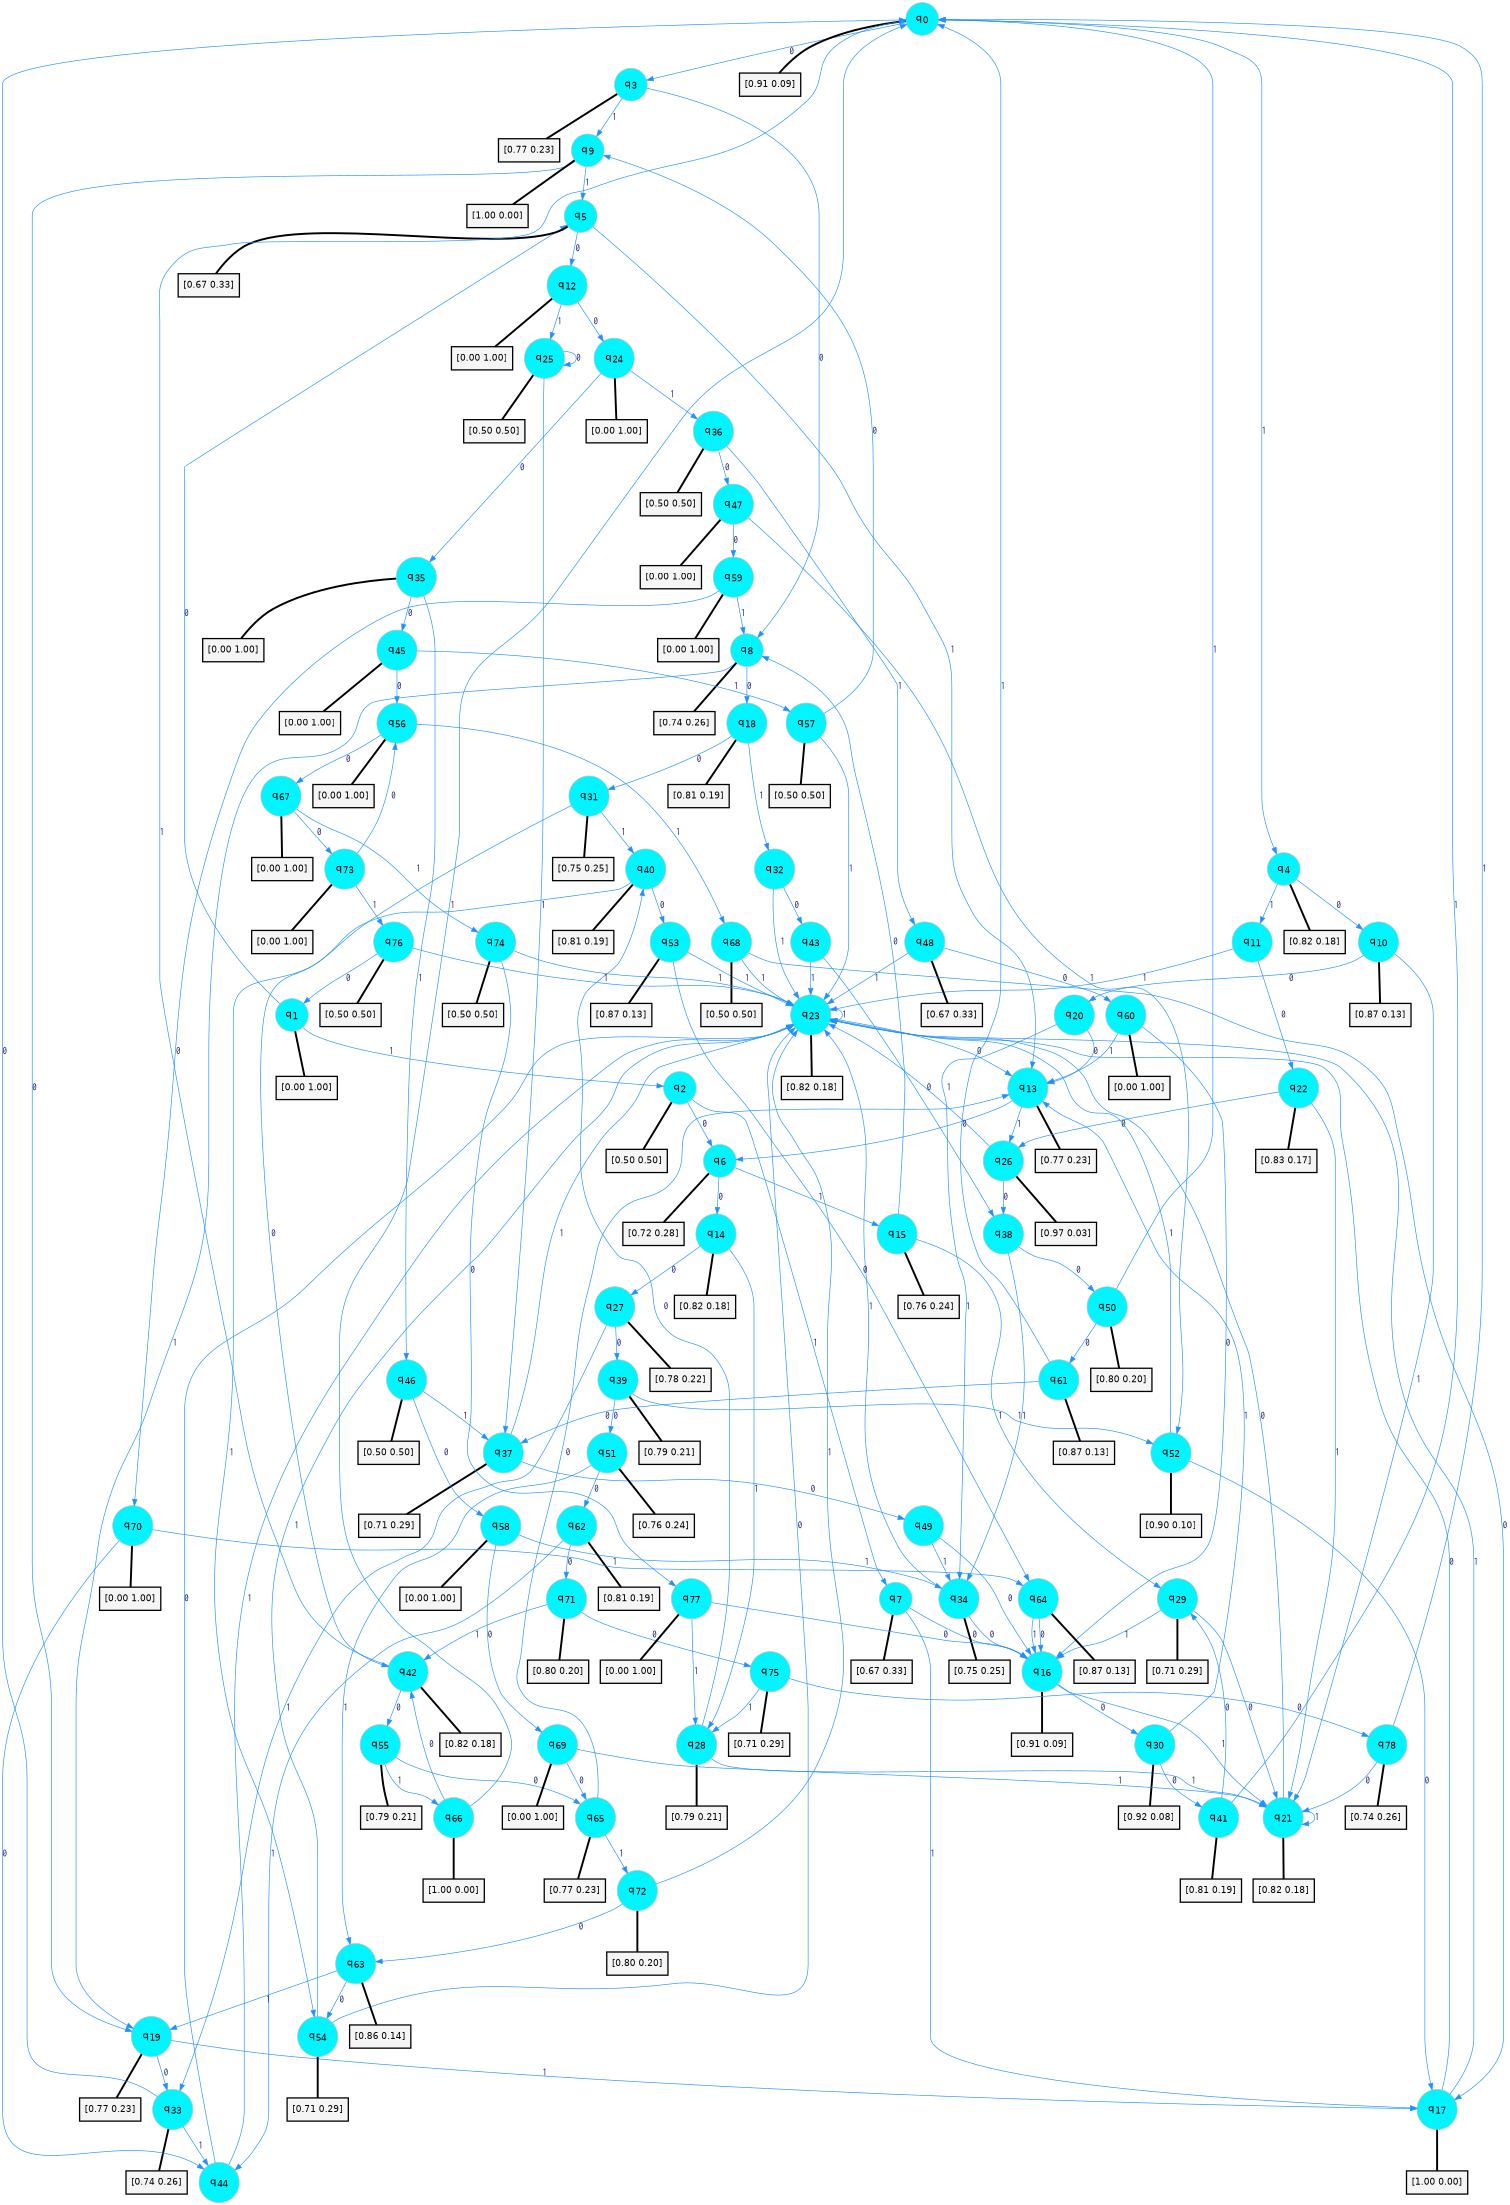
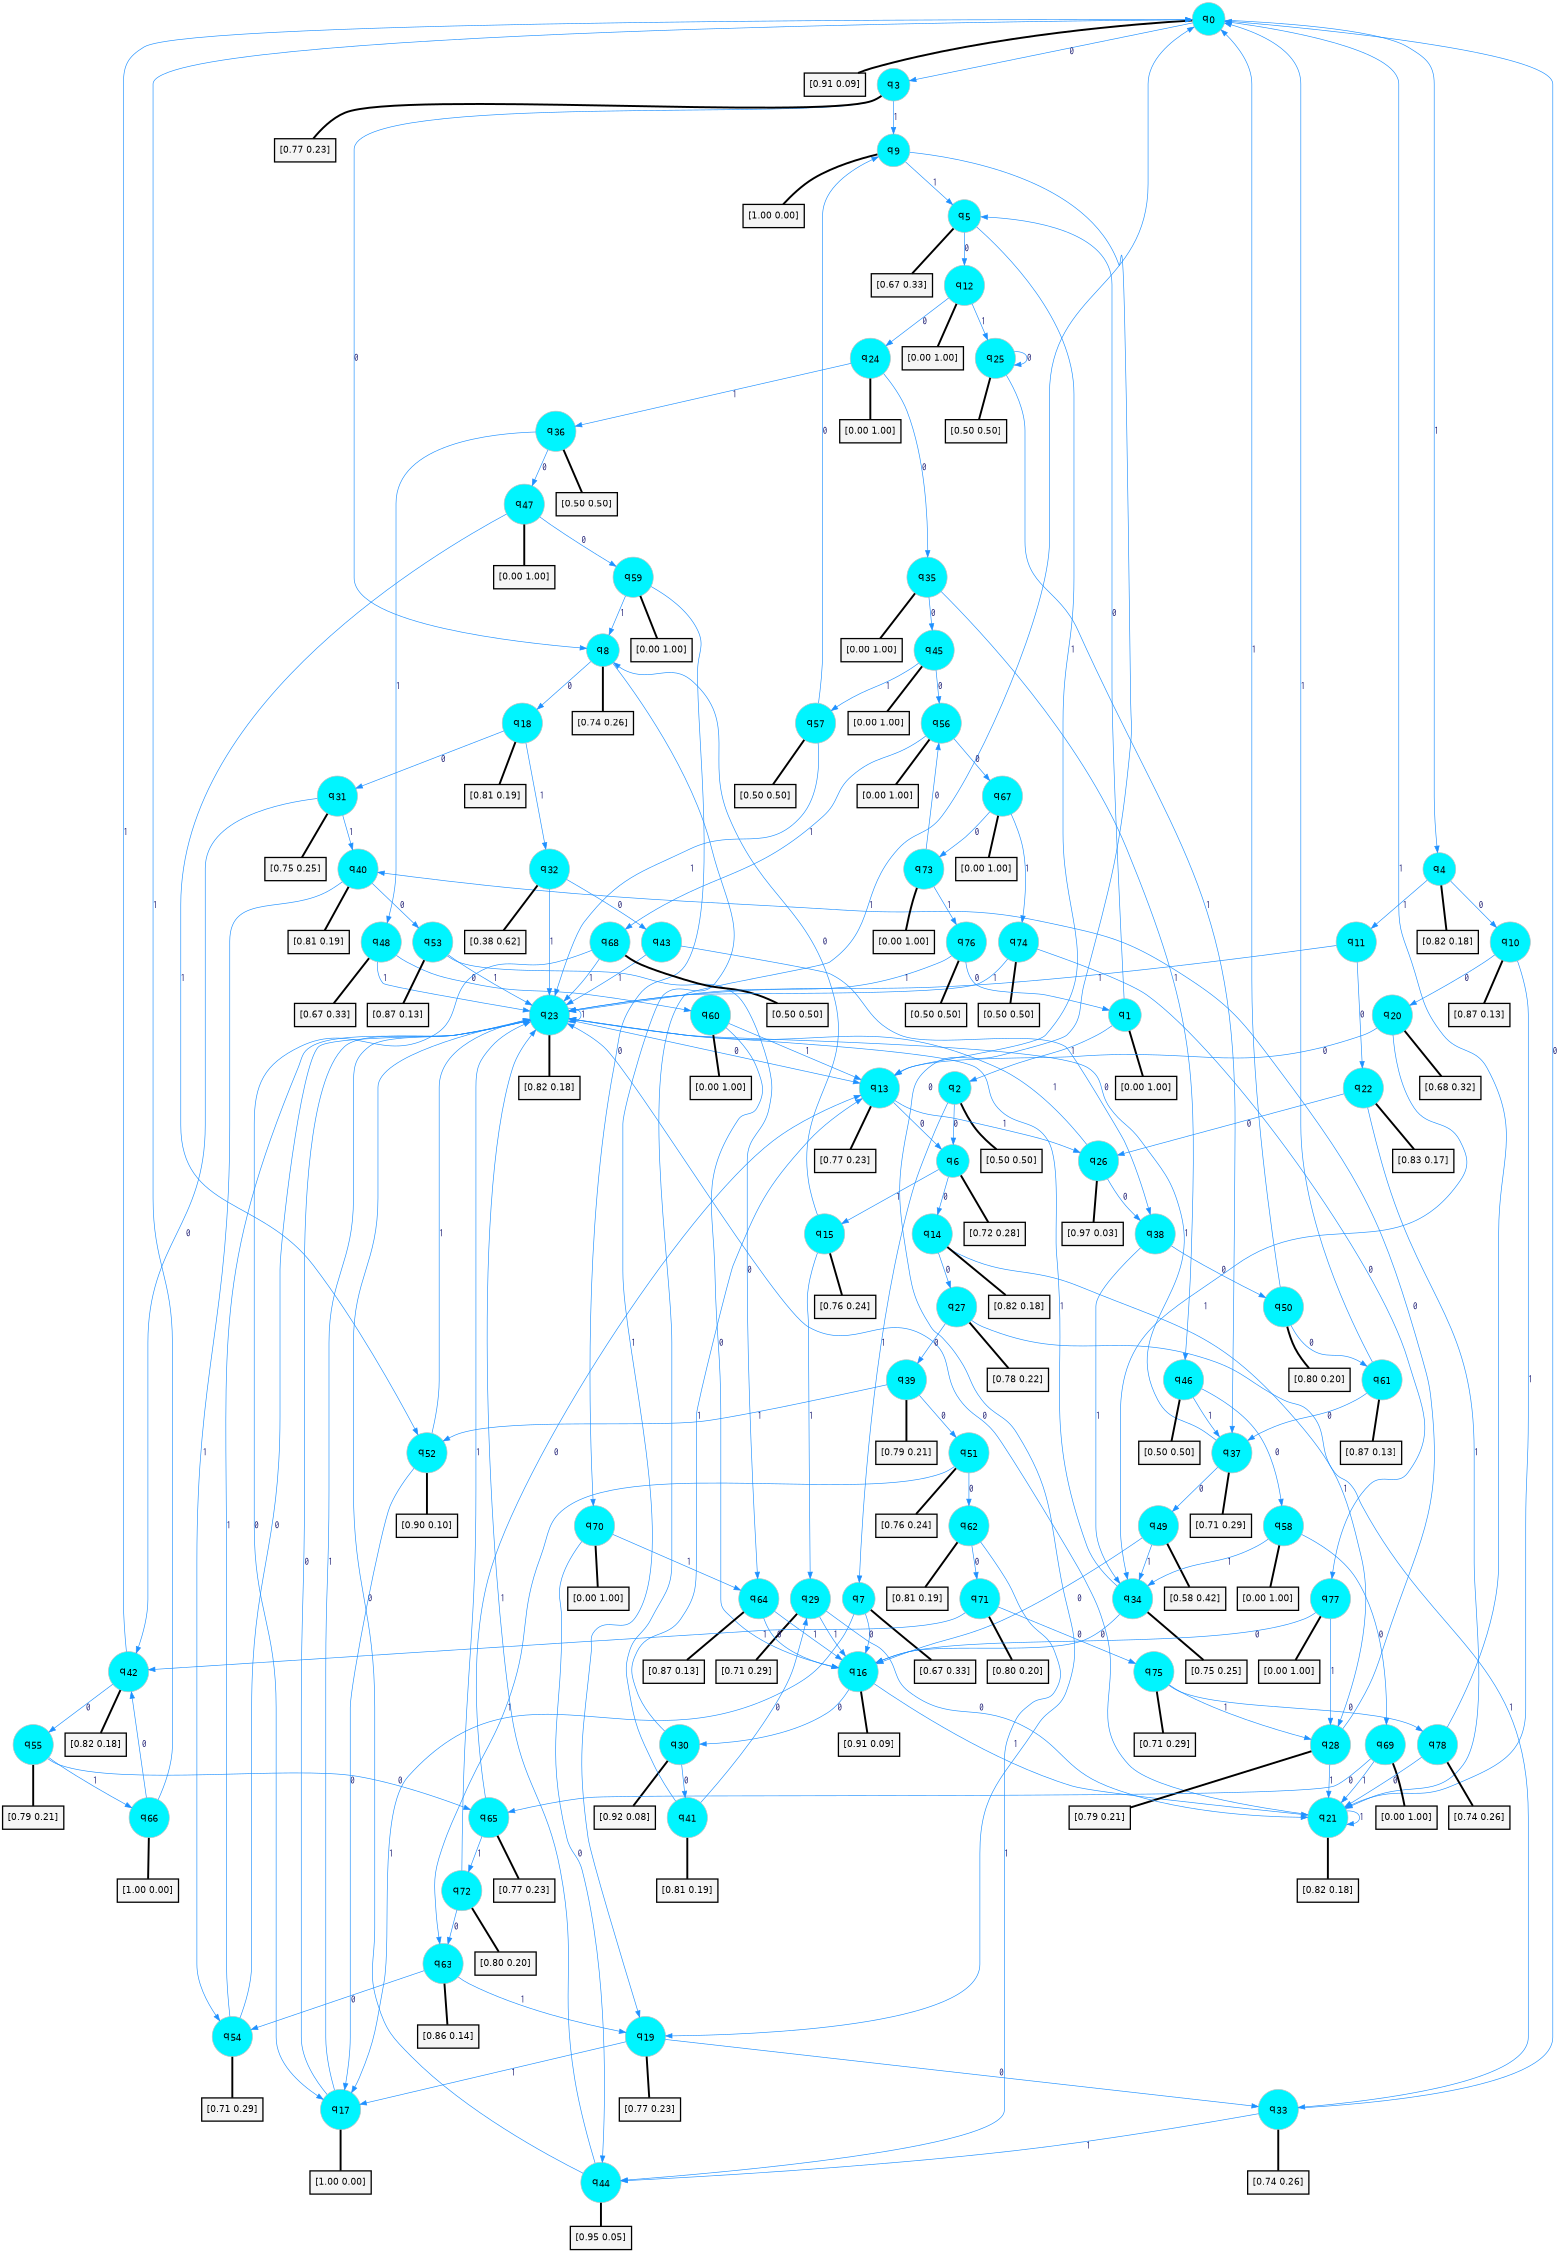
node "[0.38 0.62]": added
node "[0.68 0.32]": added
node "[0.58 0.42]": added
node "[0.95 0.05]": added
